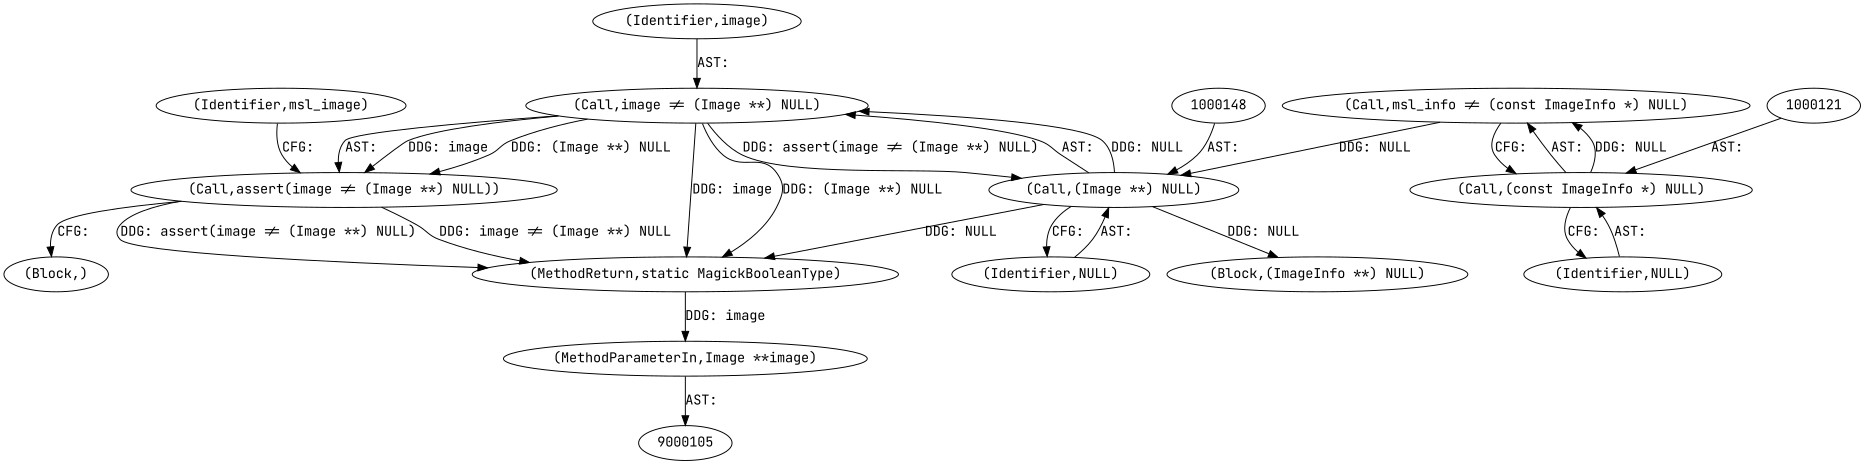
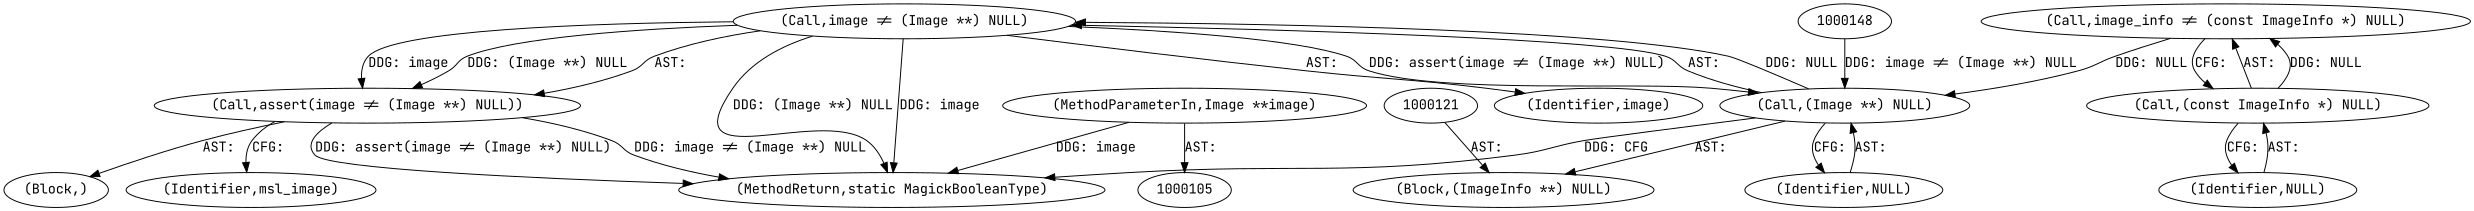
edge "(Identifier,image)" -> "(Call,image != (Image **) NULL)": reversed
node "(Call,msl_info != (const ImageInfo *) NULL)": label "(Call,msl_info != (const ImageInfo *) NULL)" -> "(Call,image_info != (const ImageInfo *) NULL)"
edge "1000121" -> "(Call,(const ImageInfo *) NULL)": now "1000121" -> "(Block,(ImageInfo **) NULL)"
edge "(Identifier,msl_image)" -> "(Call,assert(image != (Image **) NULL))": reversed
edge "1000148" -> "(Call,(Image **) NULL)": label "AST: " -> "DDG: image != (Image **) NULL"
edge "(Call,assert(image != (Image **) NULL))" -> "(Block,)": label "CFG: " -> "AST: "
edge "(Call,(Image **) NULL)" -> "(MethodReturn,static MagickBooleanType)": label "DDG: NULL" -> "DDG: CFG"
edge "(Call,(Image **) NULL)" -> "(Block,(ImageInfo **) NULL)": label "DDG: NULL" -> "AST: "
edge "(MethodReturn,static MagickBooleanType)" -> "(MethodParameterIn,Image **image)": reversed
node "9000105": label "9000105" -> "1000105"
